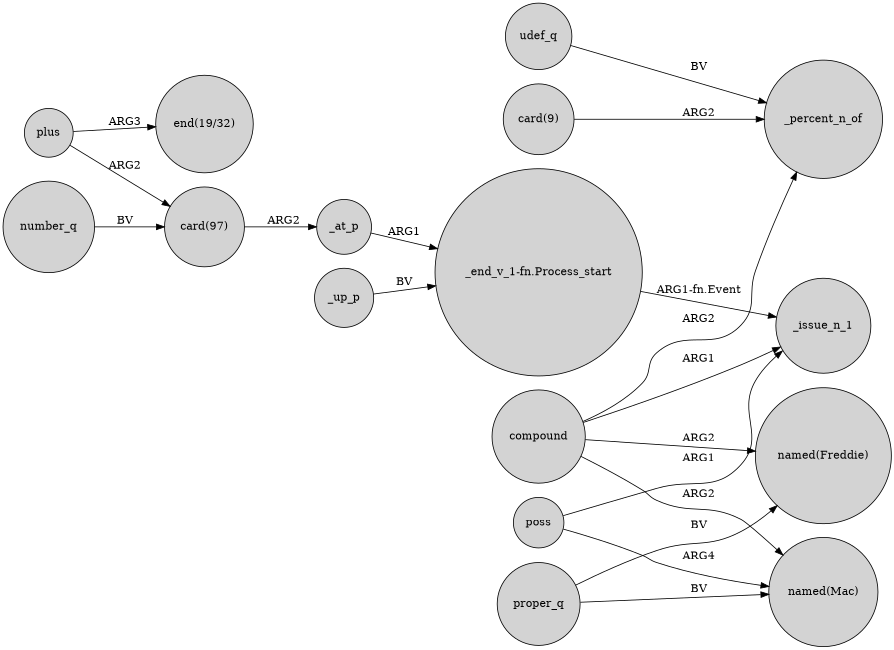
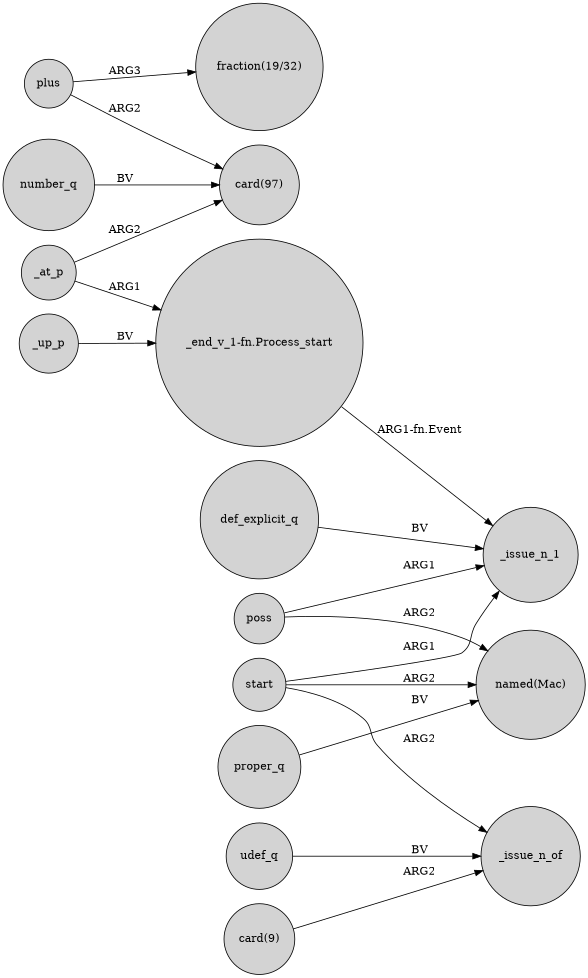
node "_percent_n_of": label "_percent_n_of" -> "_issue_n_of"
node "end(19/32)": label "end(19/32)" -> "fraction(19/32)"
edge "card(97)" -> "_at_p": reversed
node "compound": label "compound" -> "start"
node "named(Freddie)": removed
node "def_explicit_q": added
edge "poss" -> "named(Mac)": label "ARG4" -> "ARG2"
